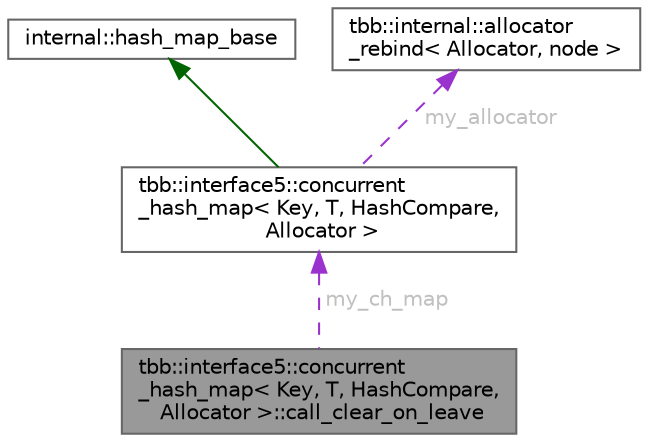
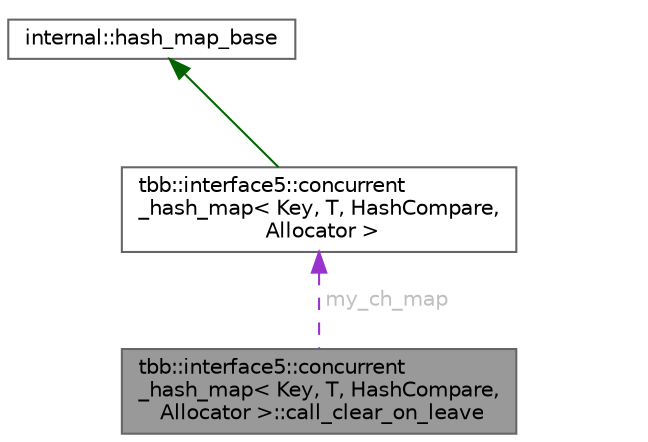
node "tbb::internal::allocator _rebind< Allocator, node >": removed
